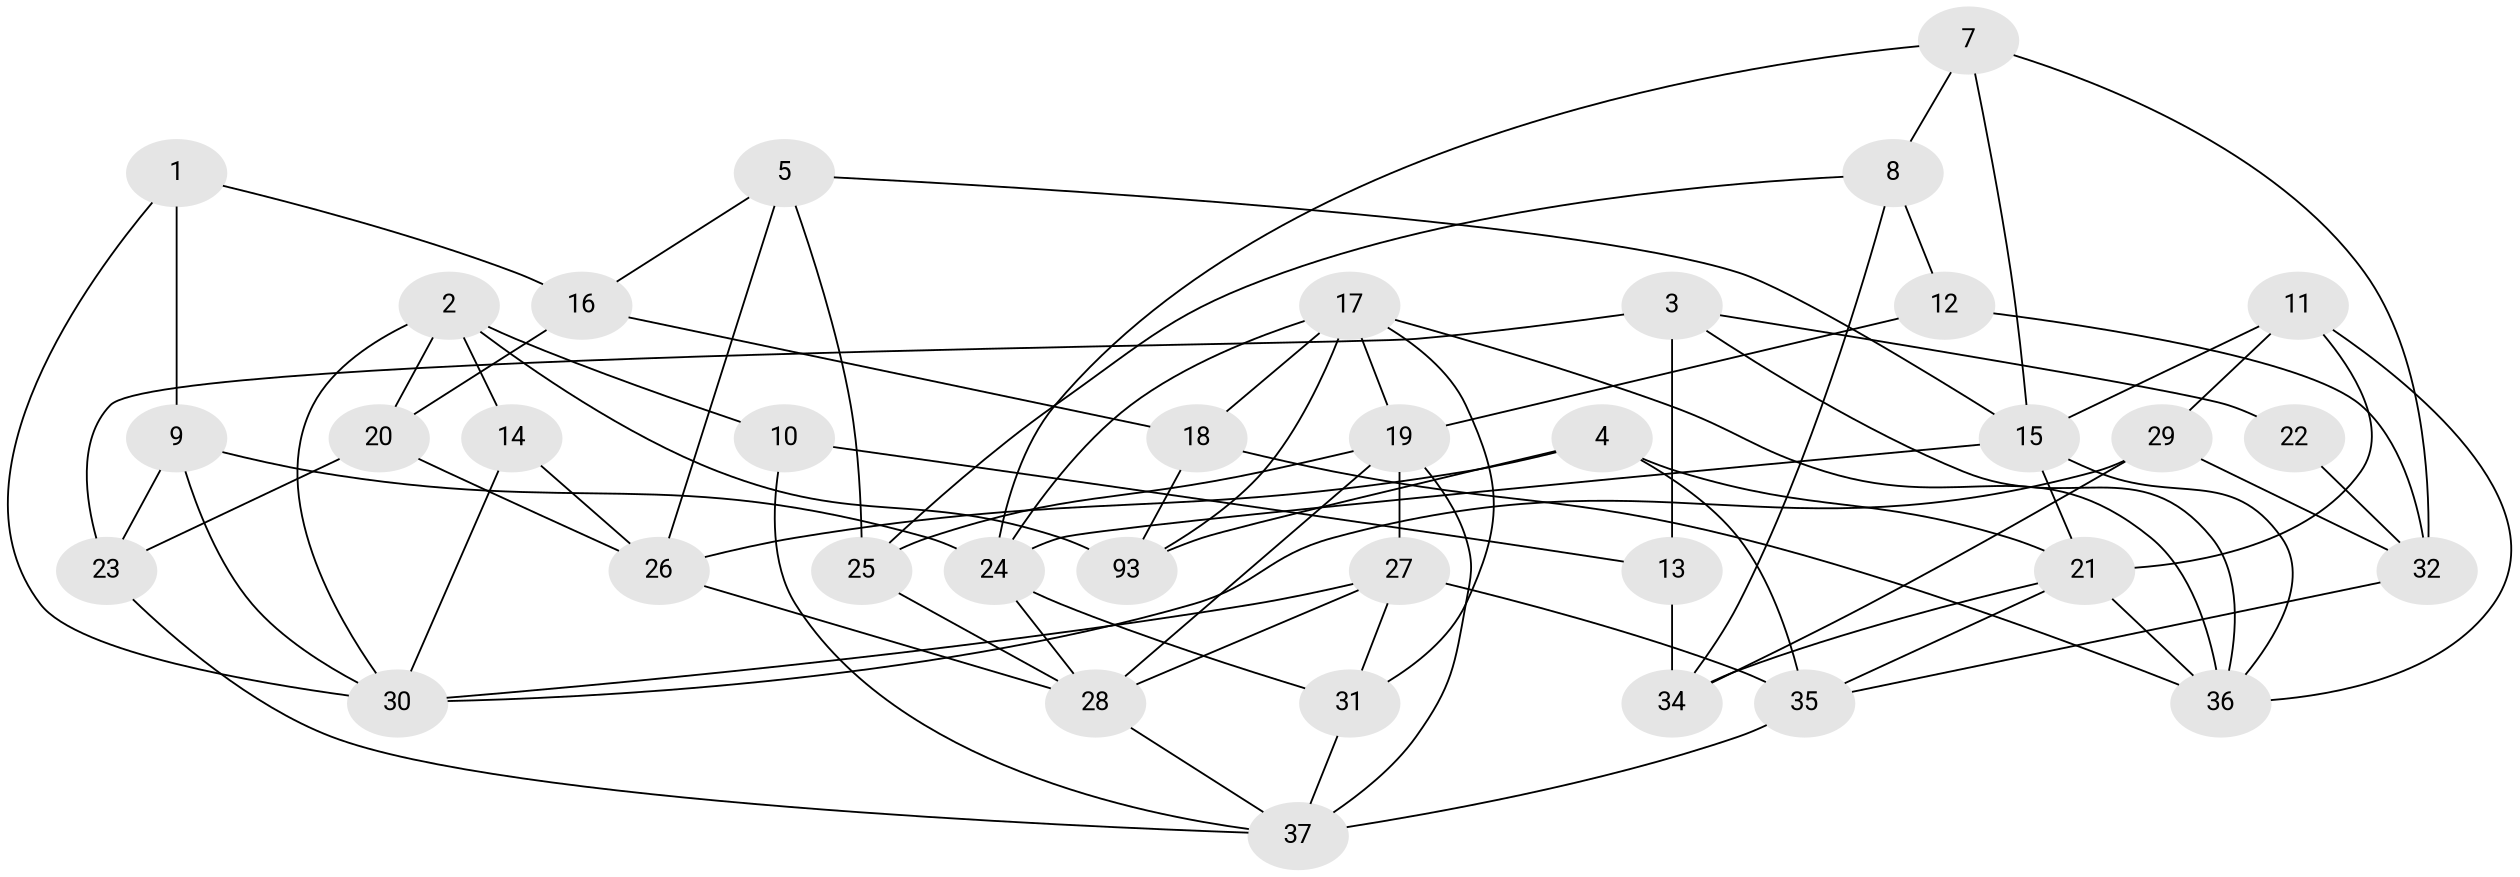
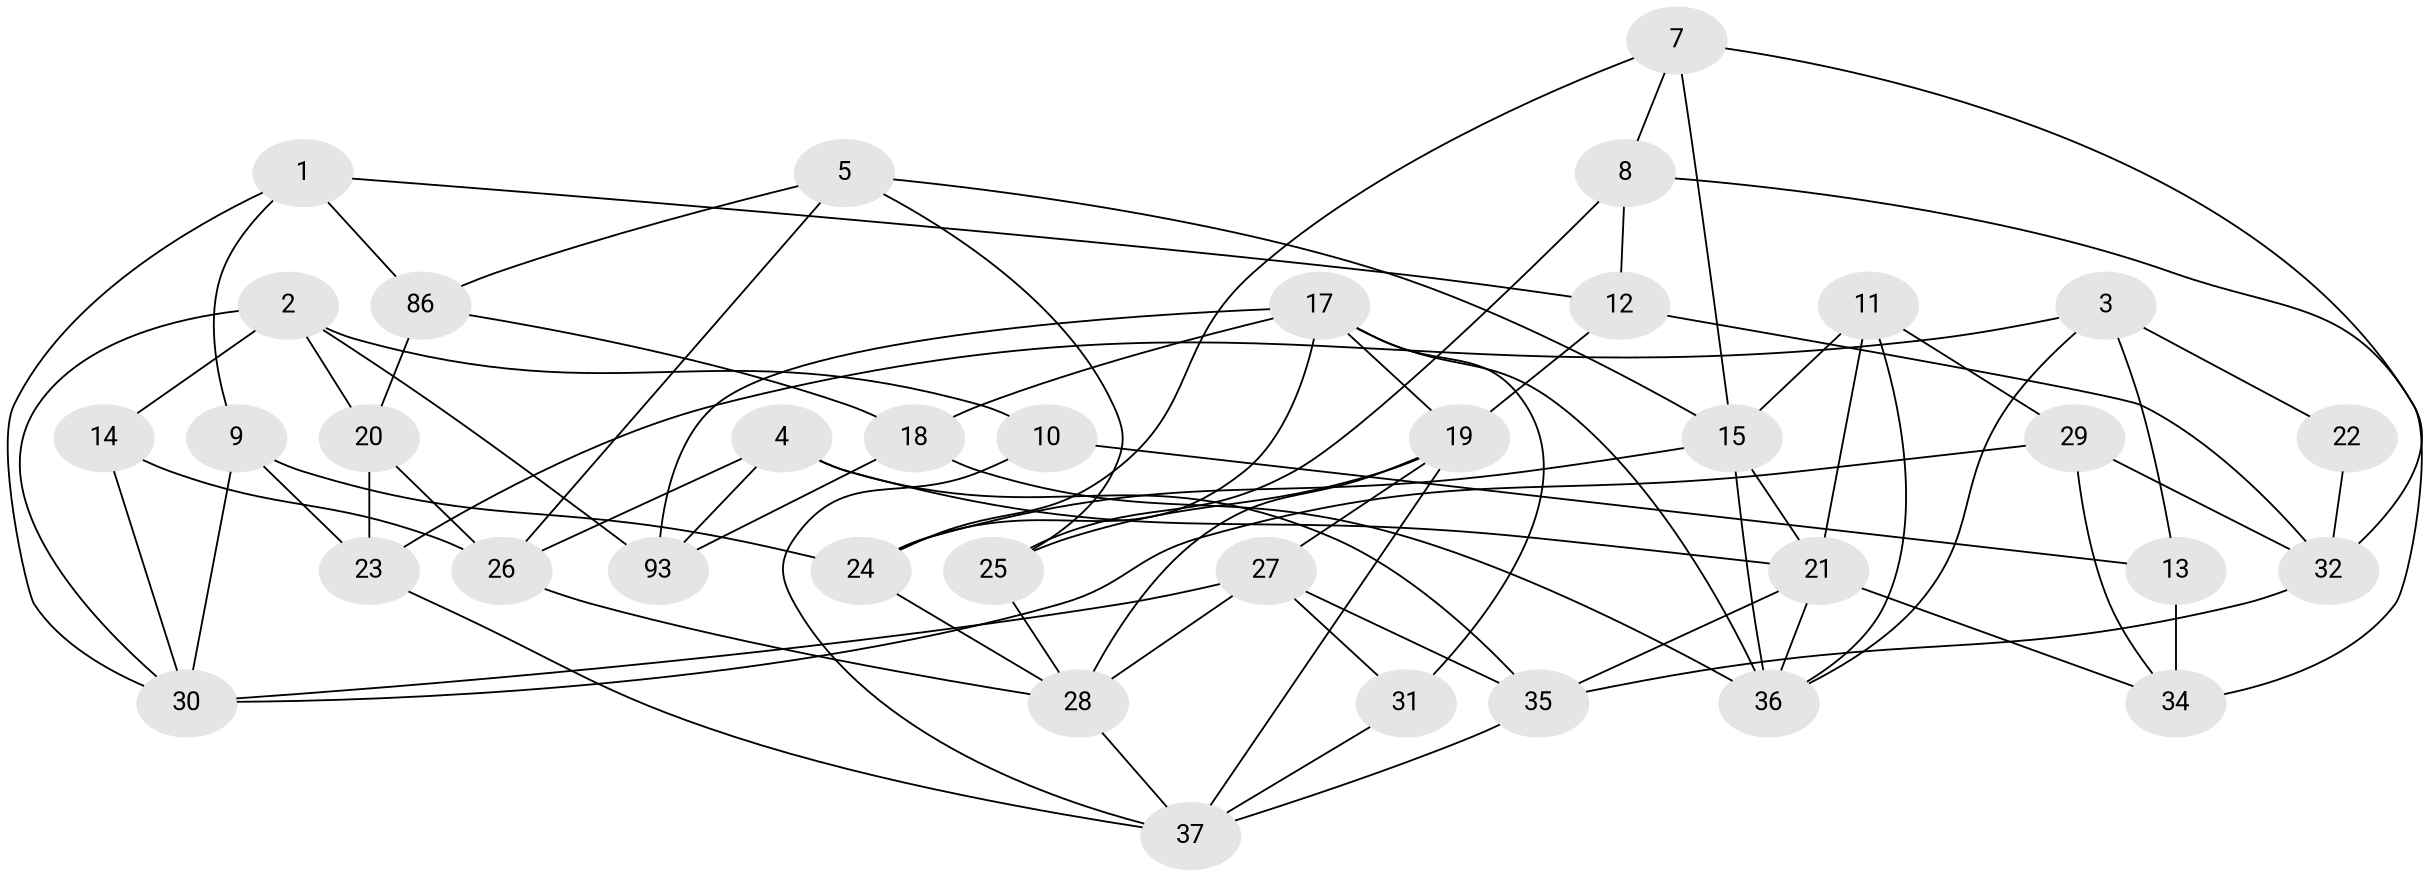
edge "1" -- "12": added
node "16": label "16" -> "86"
edge "24" -- "31": removed
